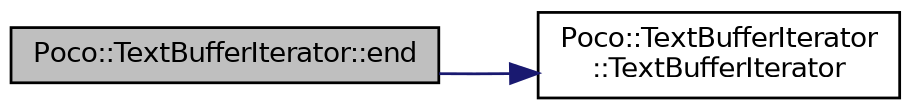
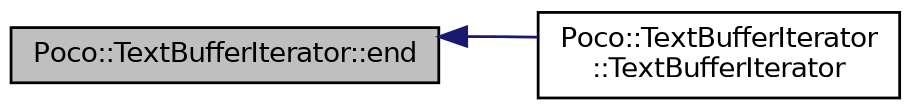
edge "Poco::TextBufferIterator::end" -> "Poco::TextBufferIterator ::TextBufferIterator": reversed
